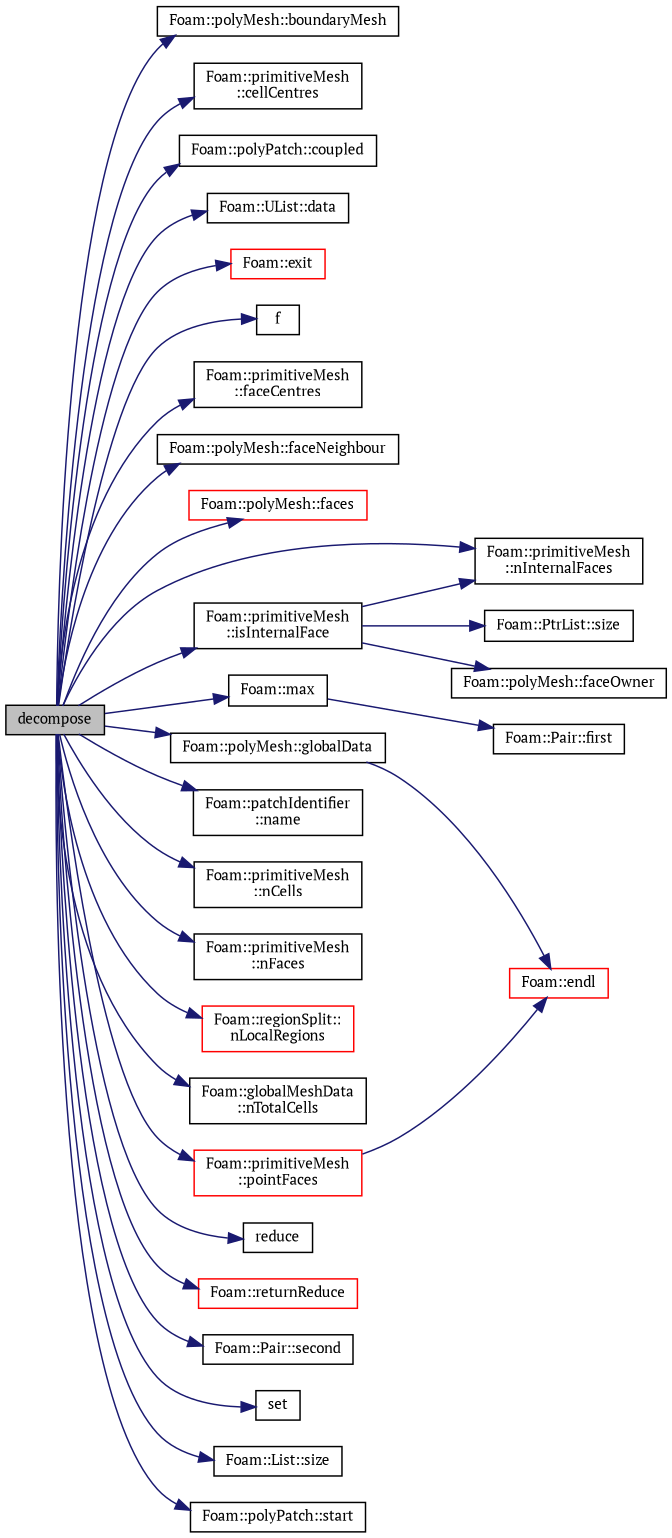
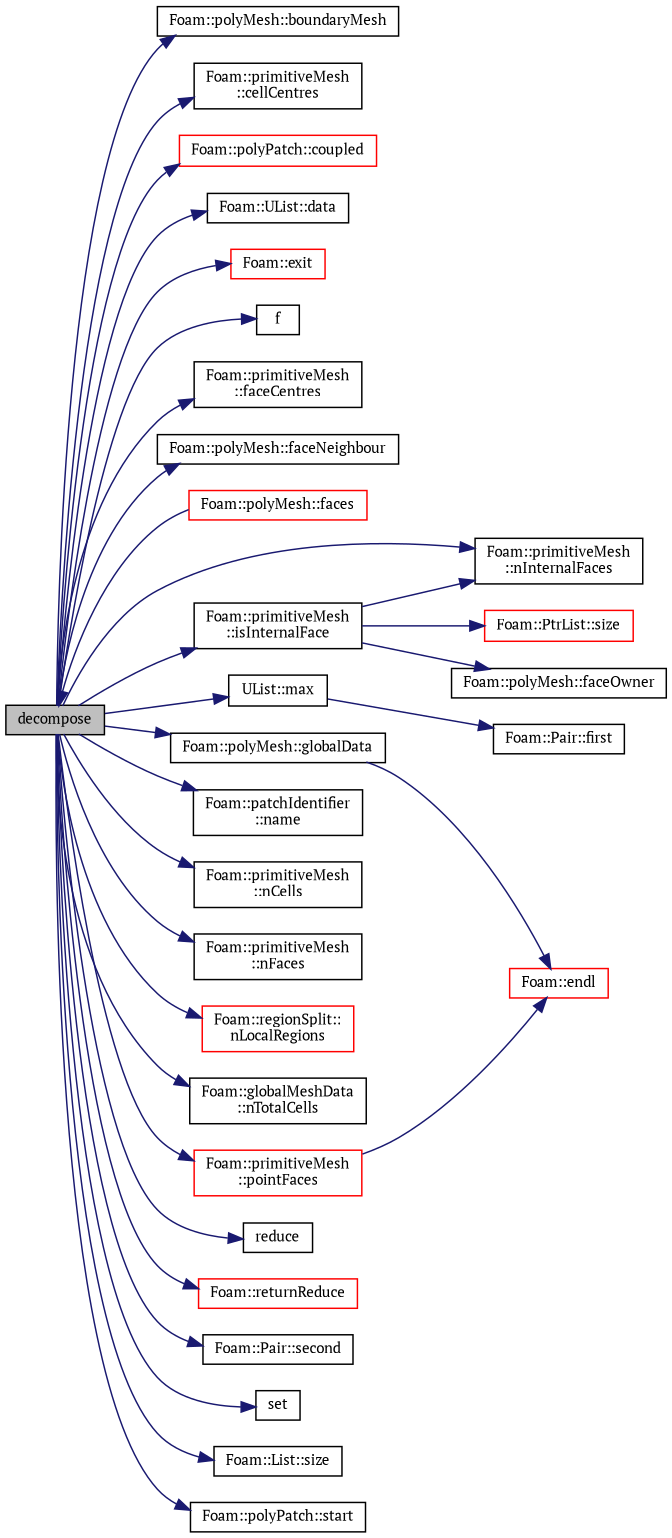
node "Foam::polyPatch::coupled": color black -> red
edge "decompose" -> "Foam::polyMesh::faces": reversed
node "Foam::PtrList::size": color black -> red
node "Foam::max": label "Foam::max" -> "UList::max"
